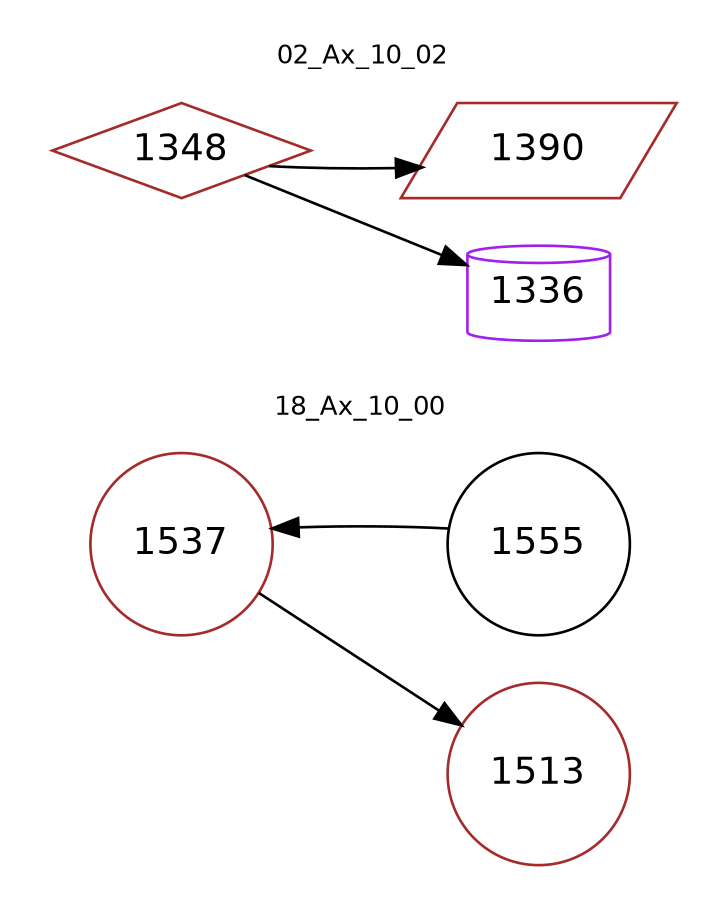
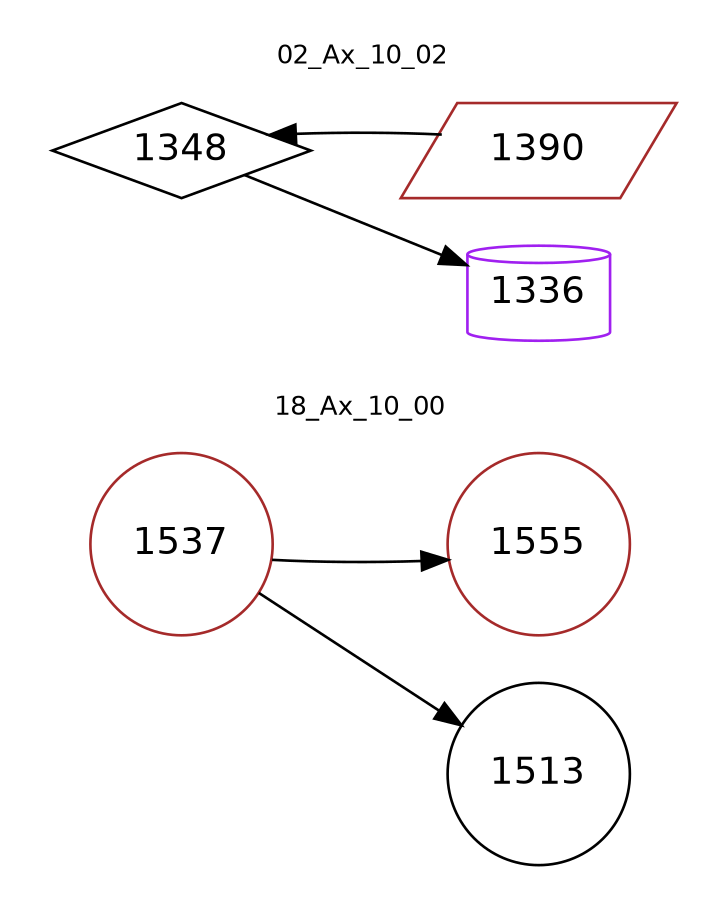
node "1348": color brown -> black
edge "1348" -> "1390": reversed
edge "1555" -> "1537": reversed
node "1555": color black -> brown
node "1513": color brown -> black
